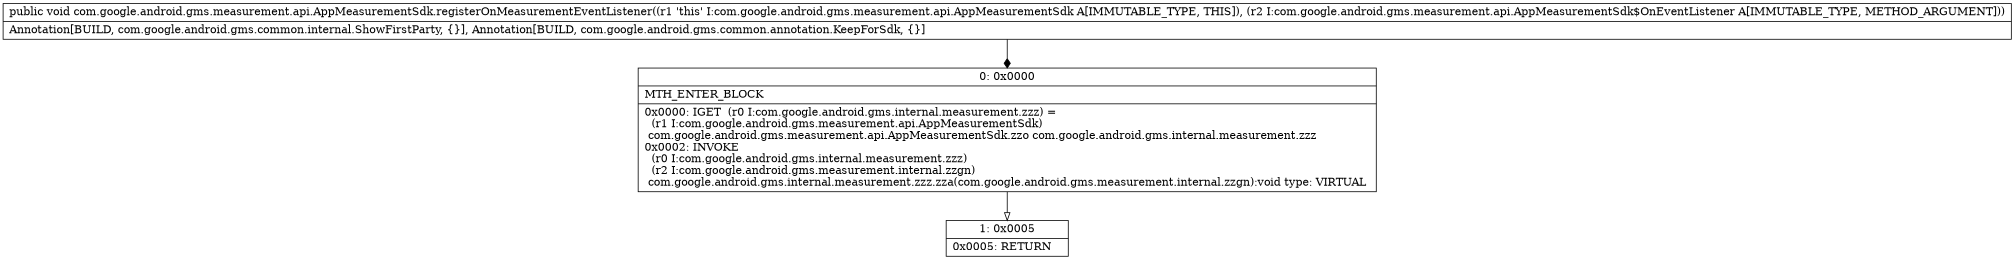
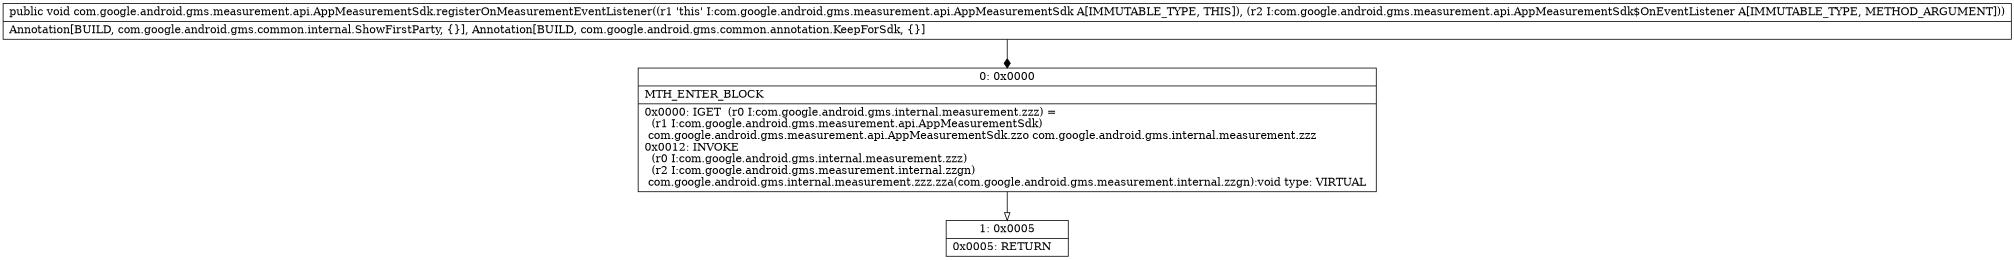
node "0: 0x0000": text "0x0002: INVOKE" -> "0x0012: INVOKE"
